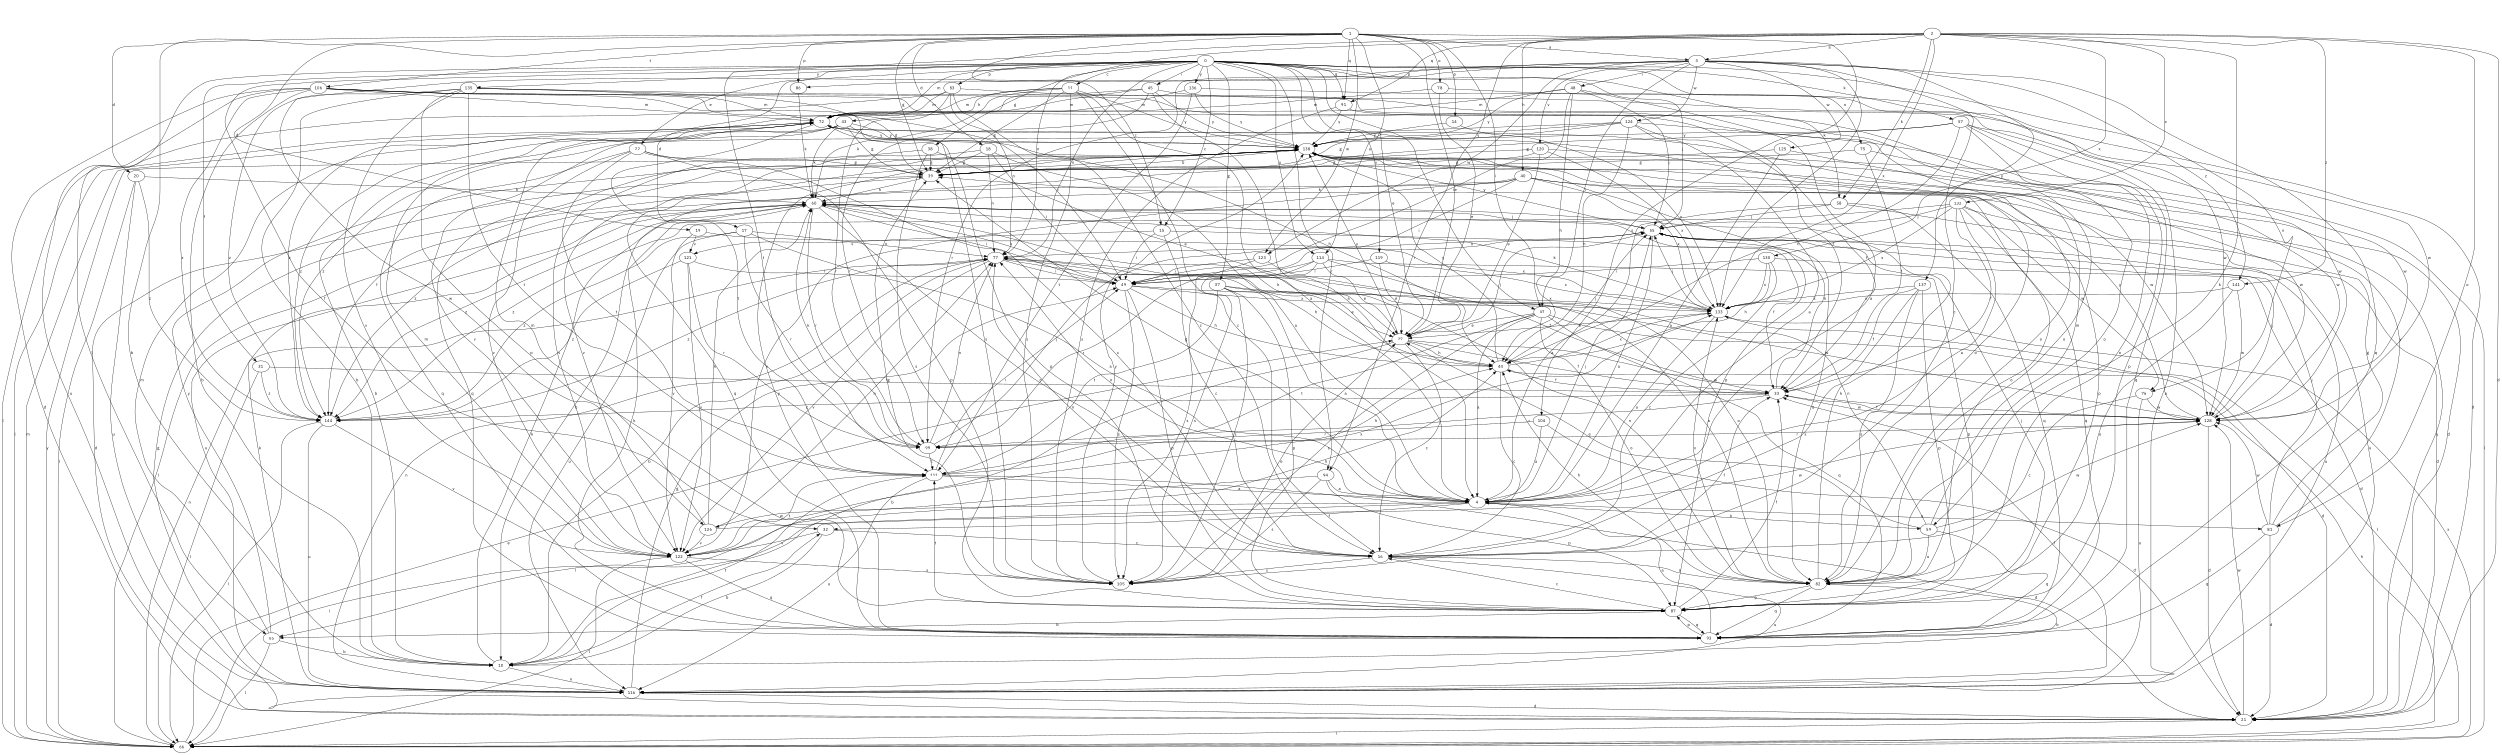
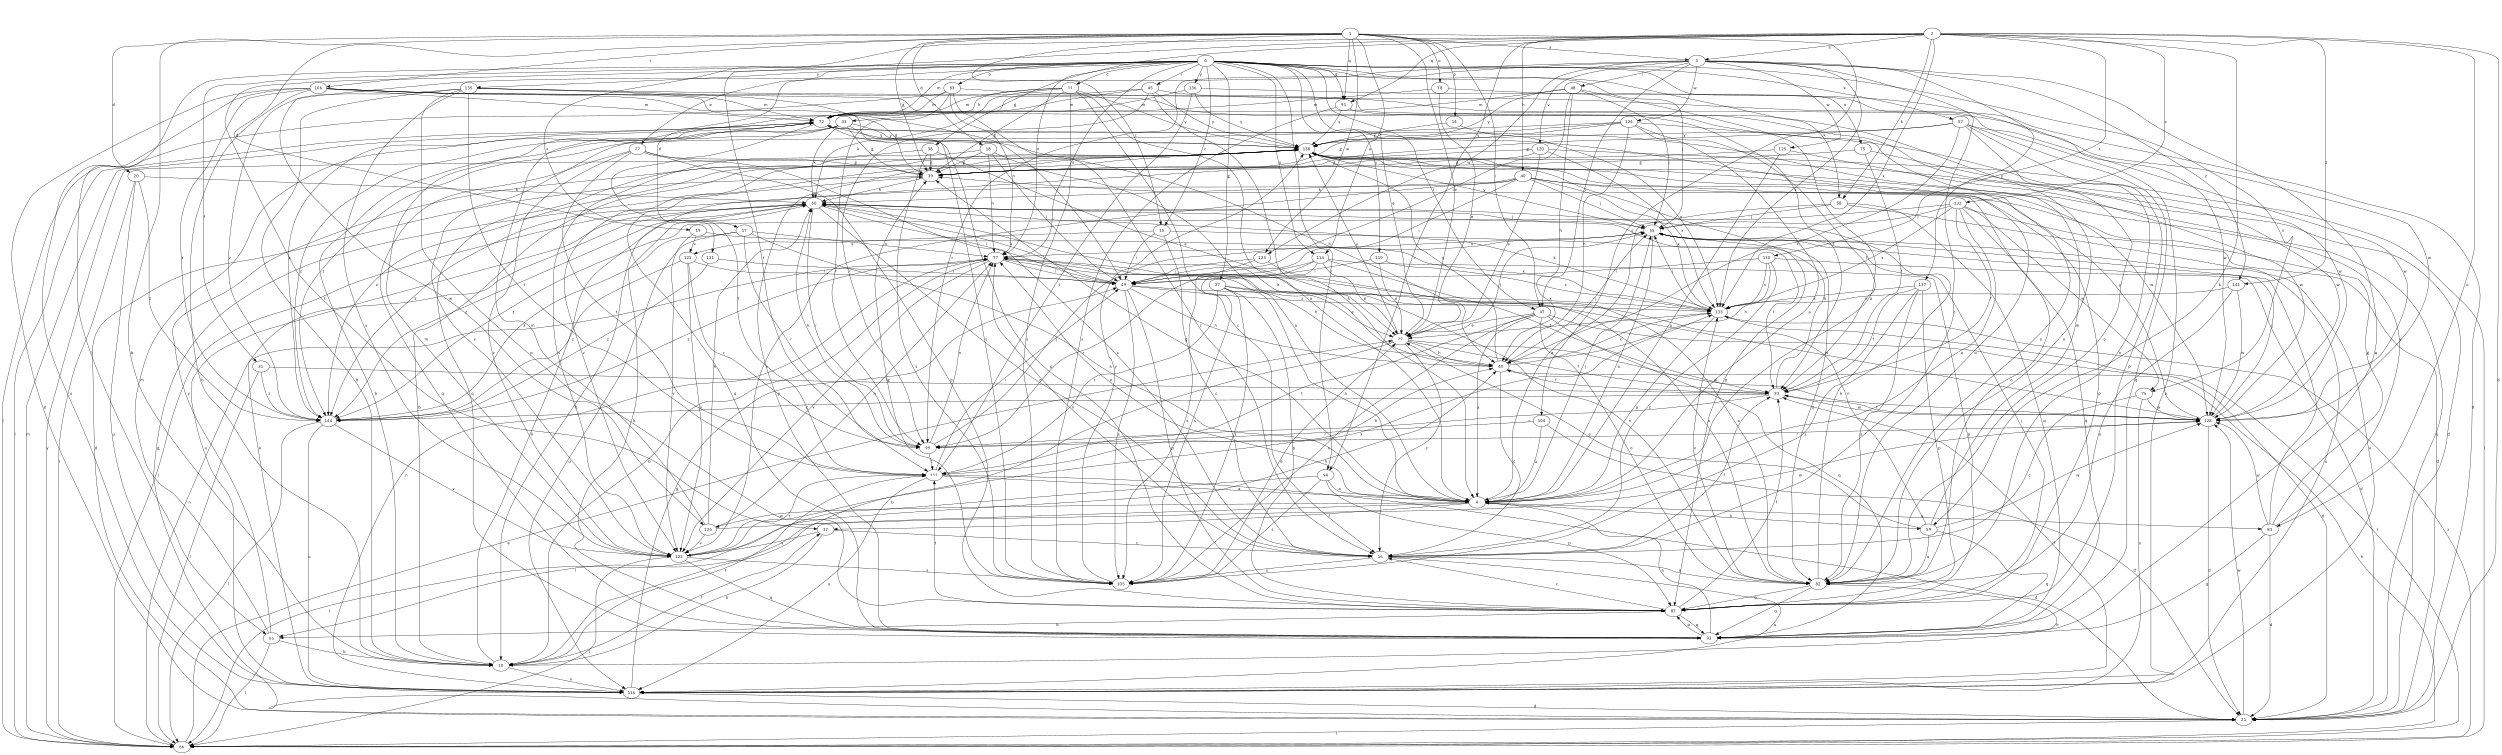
node "86": removed
edge "138" -> "39": now "138" -> "10"
edge "40" -> "55": added, label "j"
node "131": added
edge "138" -> "144": label "f" -> "z"
edge "82" -> "44": removed, label "h"
